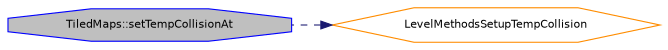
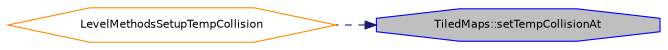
edge "TiledMaps::setTempCollisionAt" -> "LevelMethodsSetupTempCollision": reversed
